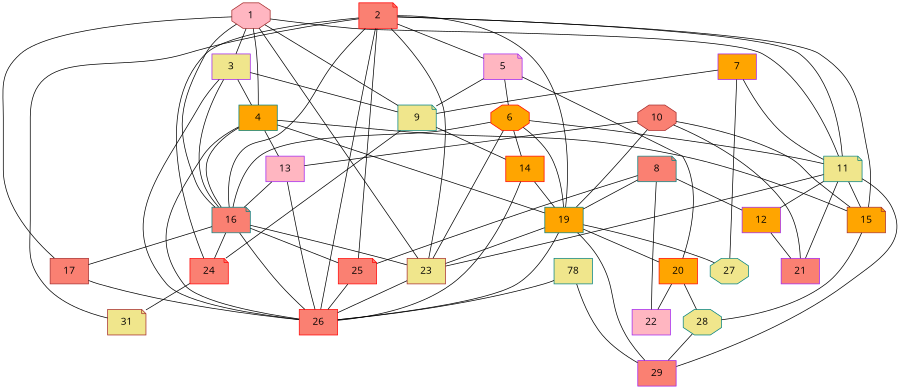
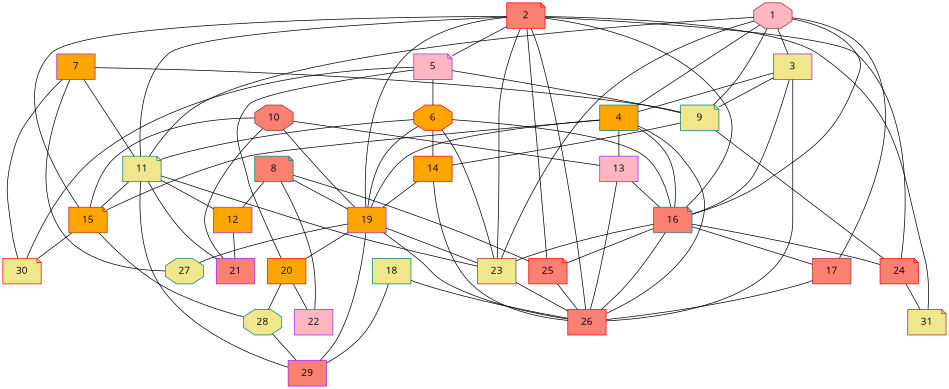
node "19": color teal -> purple
node "30": added
node "78": label "78" -> "18"
